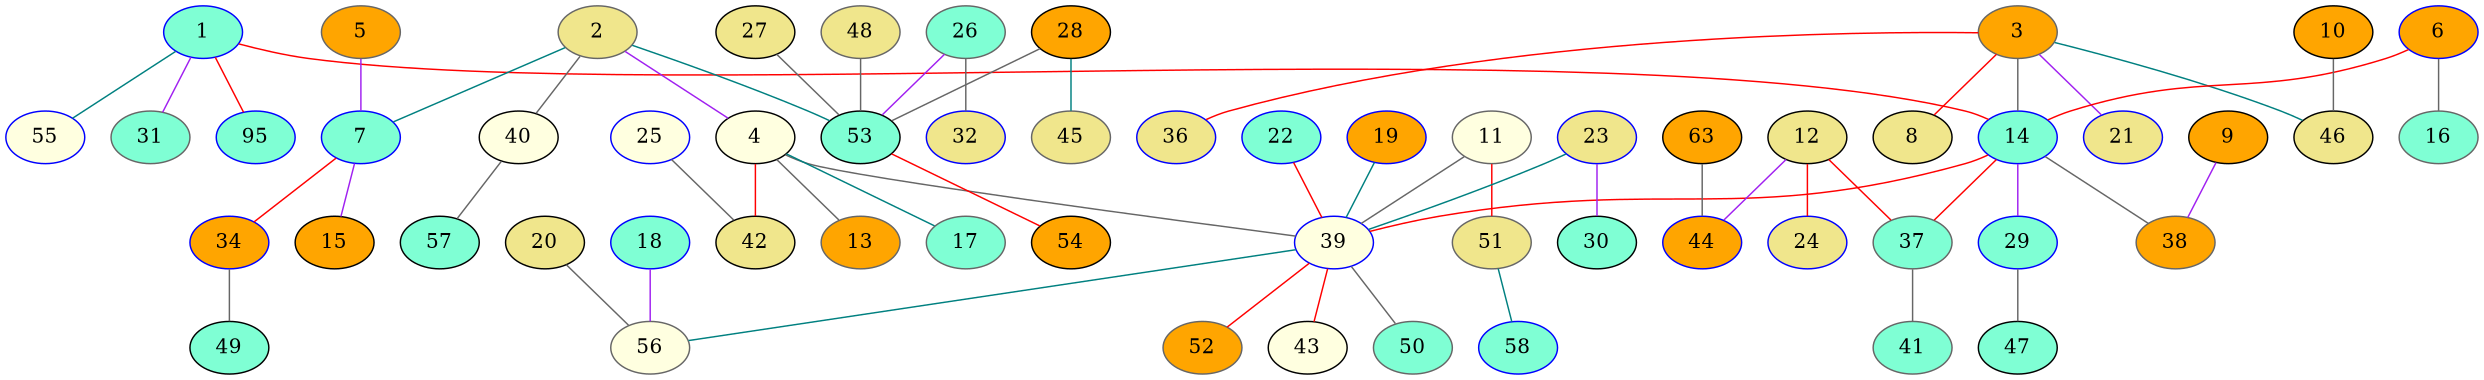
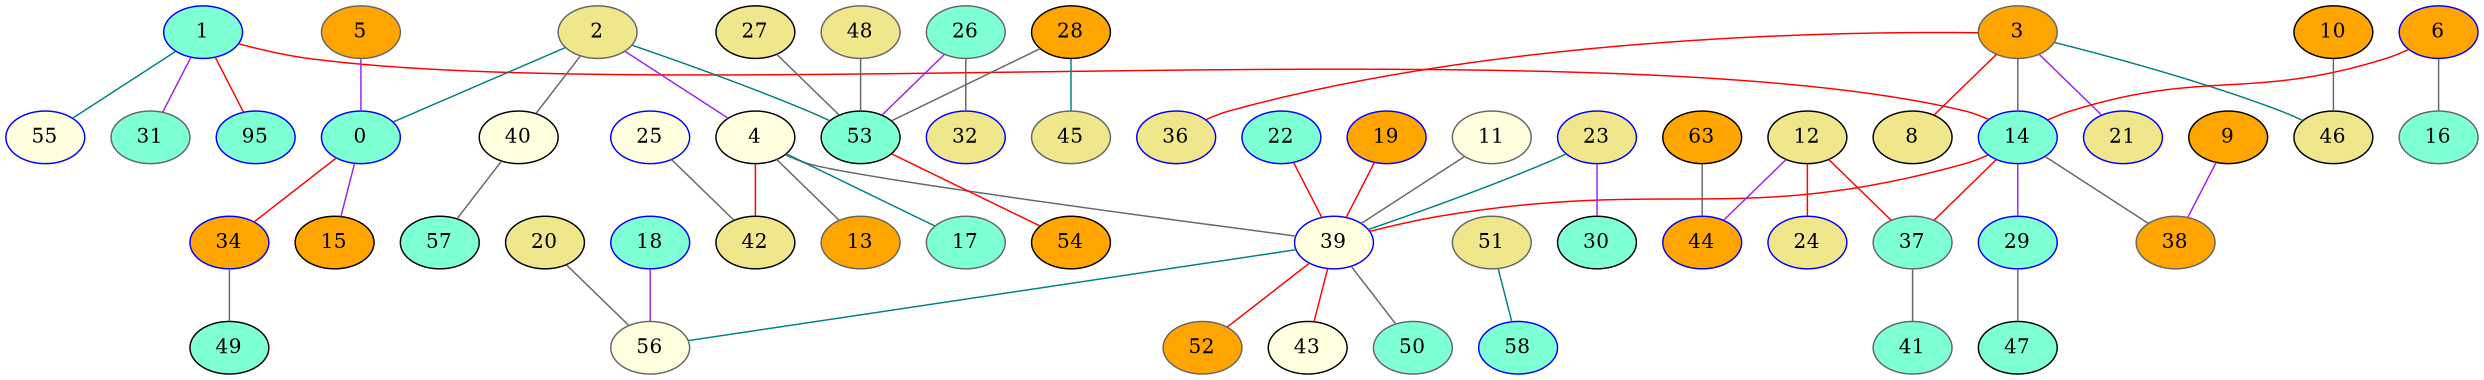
node "7": label "7" -> "0"
edge "19" -- "39": color teal -> red
edge "11" -- "51": removed
